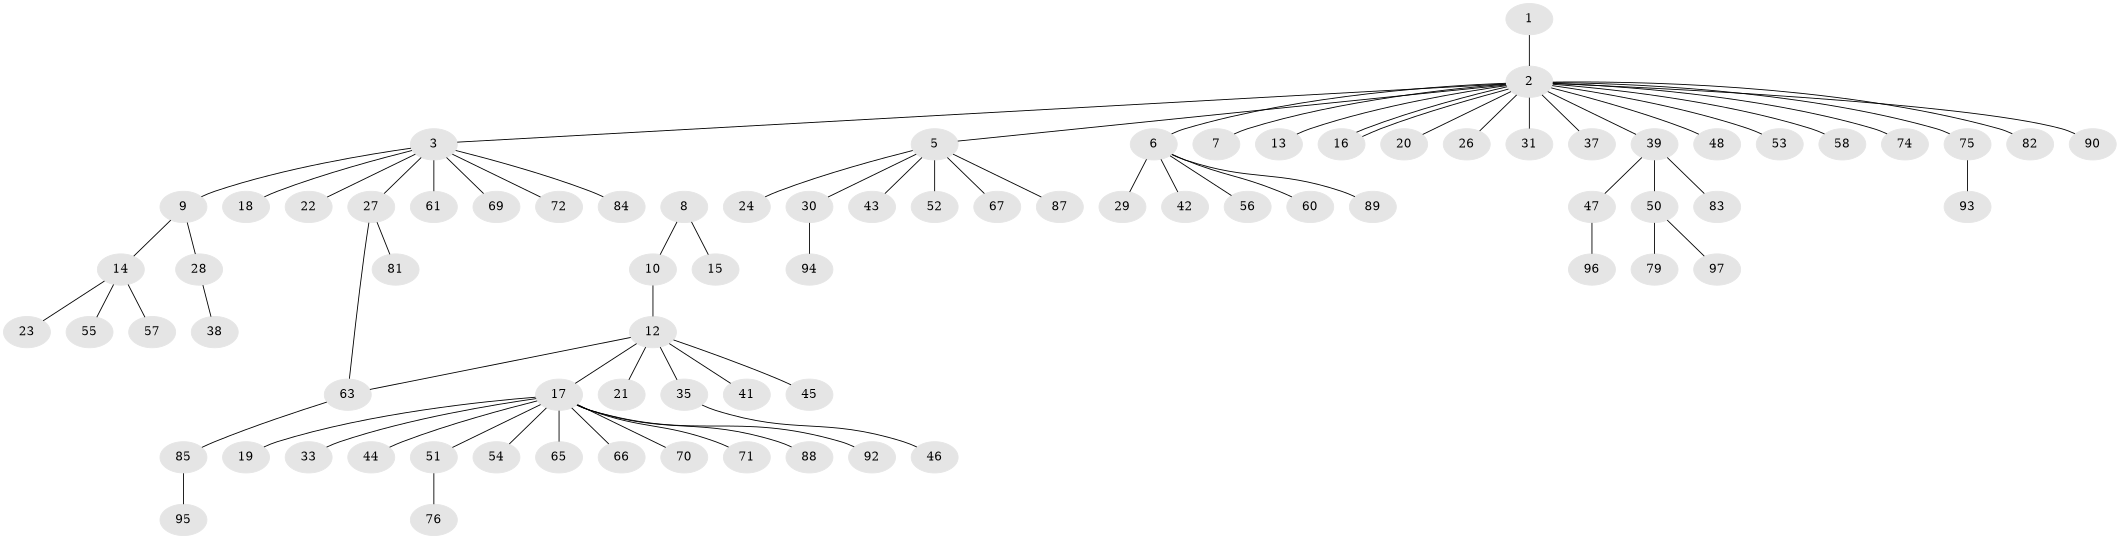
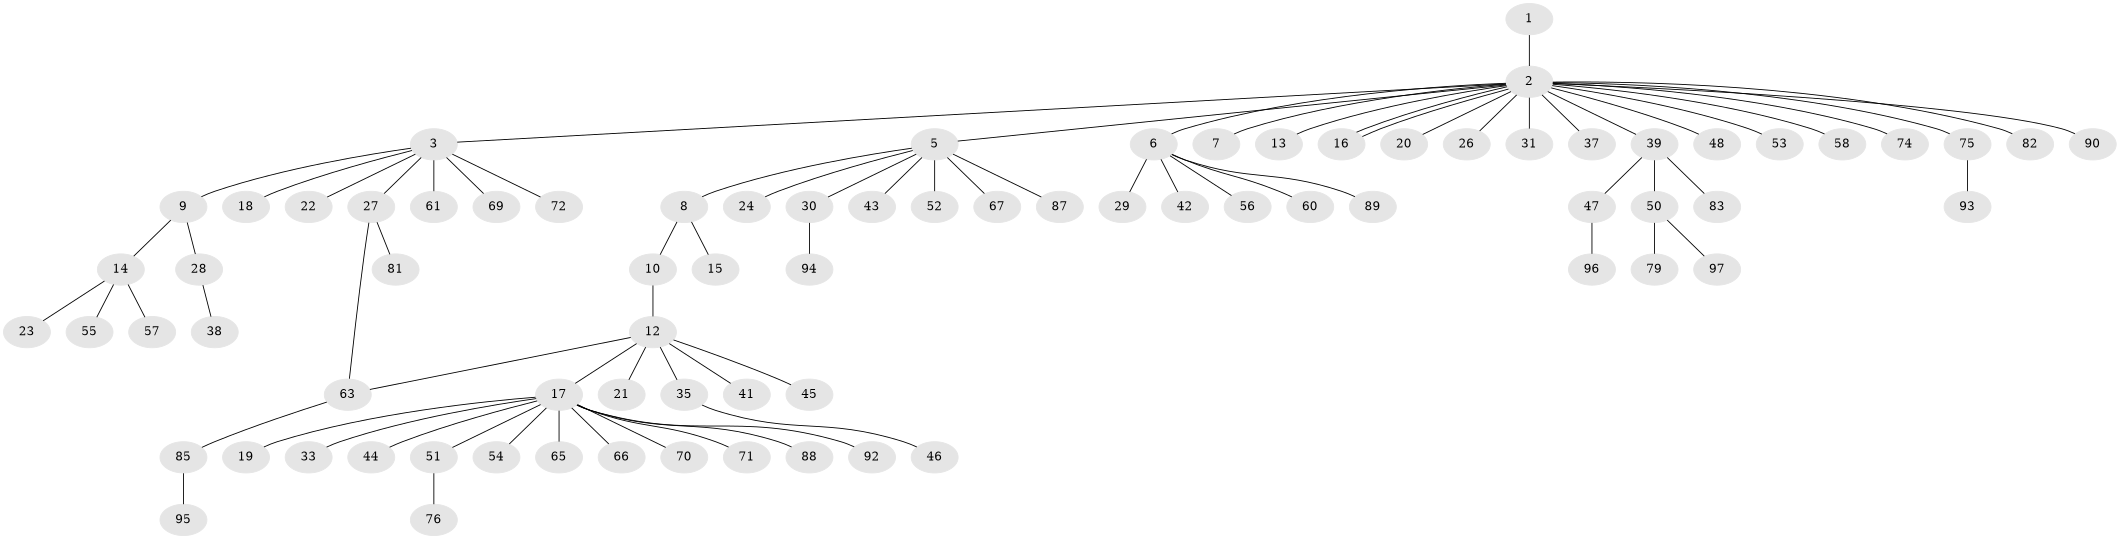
edge "5" -- "8": added
node "84": removed
